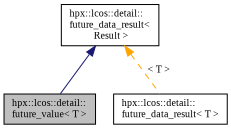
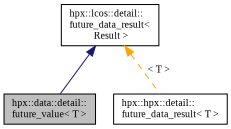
node "hpx::lcos::detail:: future_value< T >": label "hpx::lcos::detail:: future_value< T >" -> "hpx::data::detail:: future_value< T >"
node "hpx::lcos::detail:: future_data_result< T >": label "hpx::lcos::detail:: future_data_result< T >" -> "hpx::hpx::detail:: future_data_result< T >"
